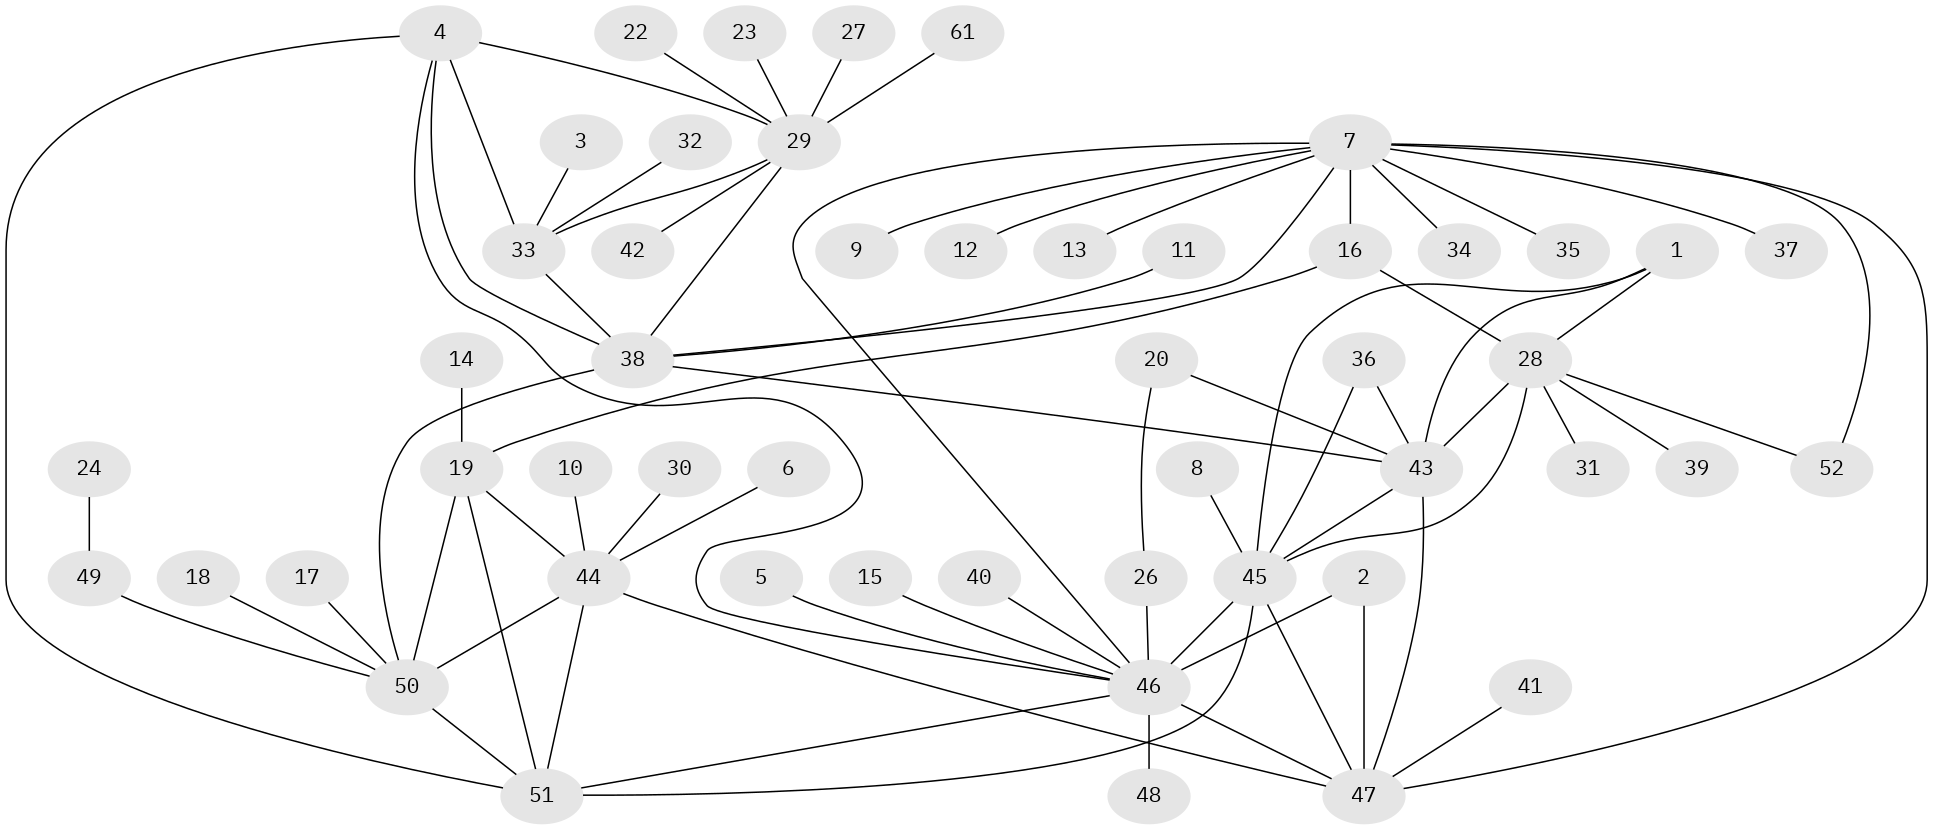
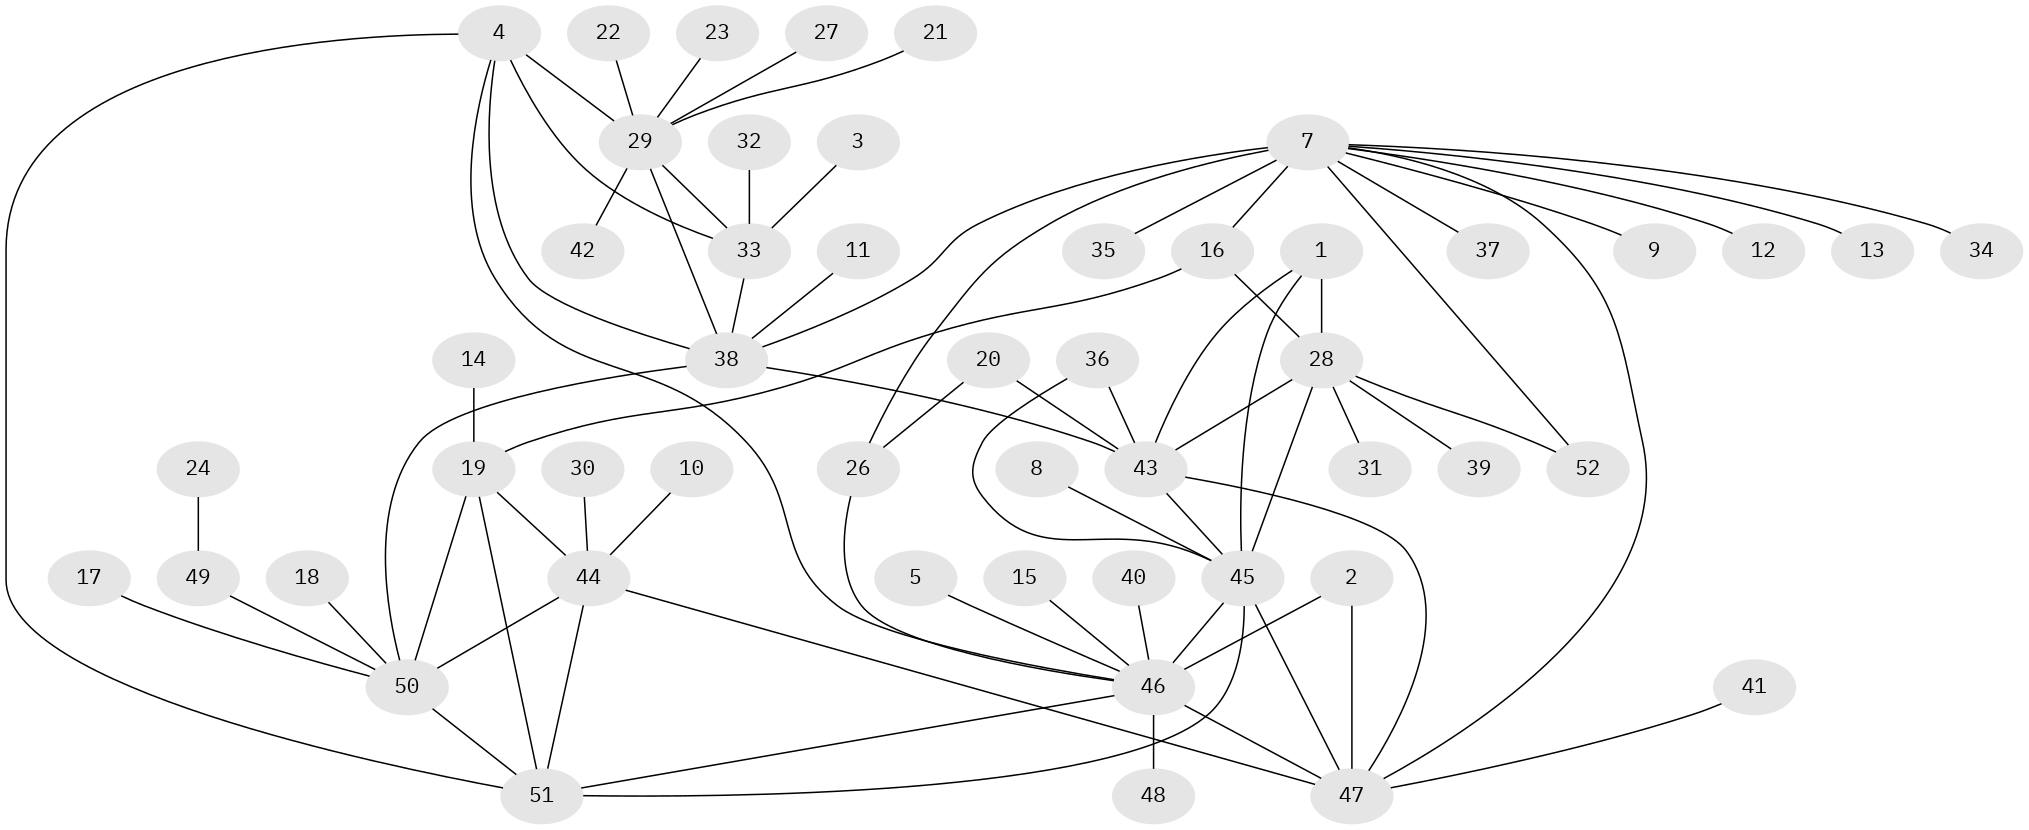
node "61": label "61" -> "21"
edge "7" -- "46": now "7" -- "26"
node "6": removed
